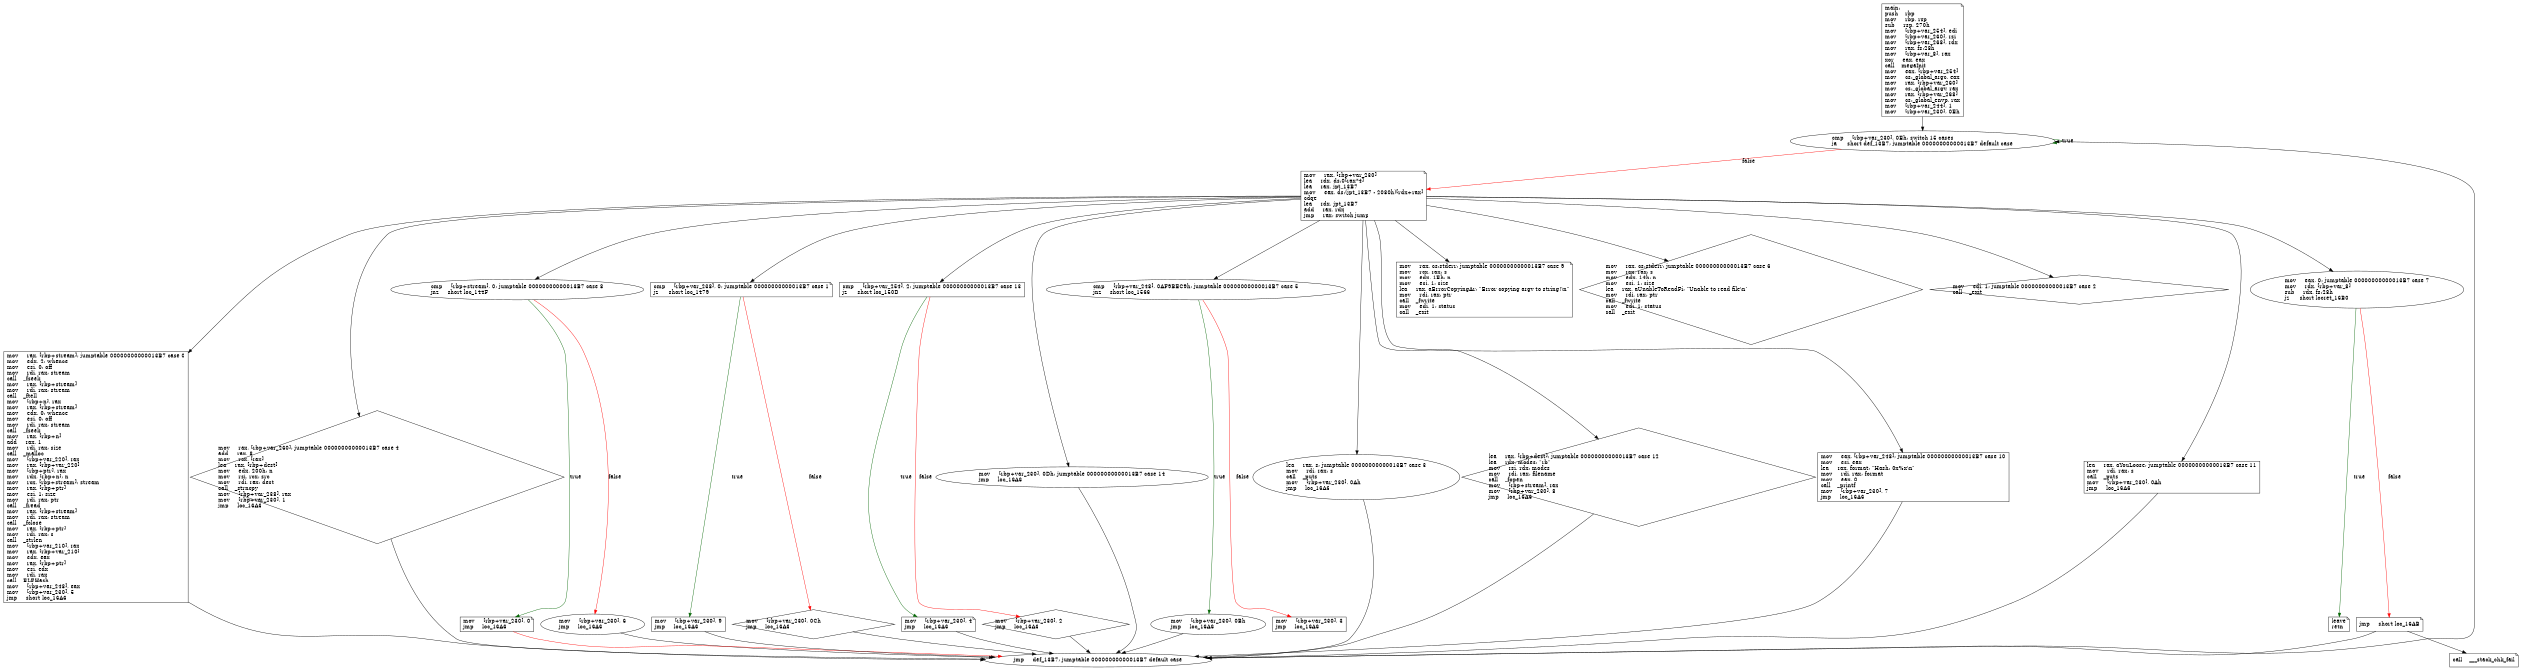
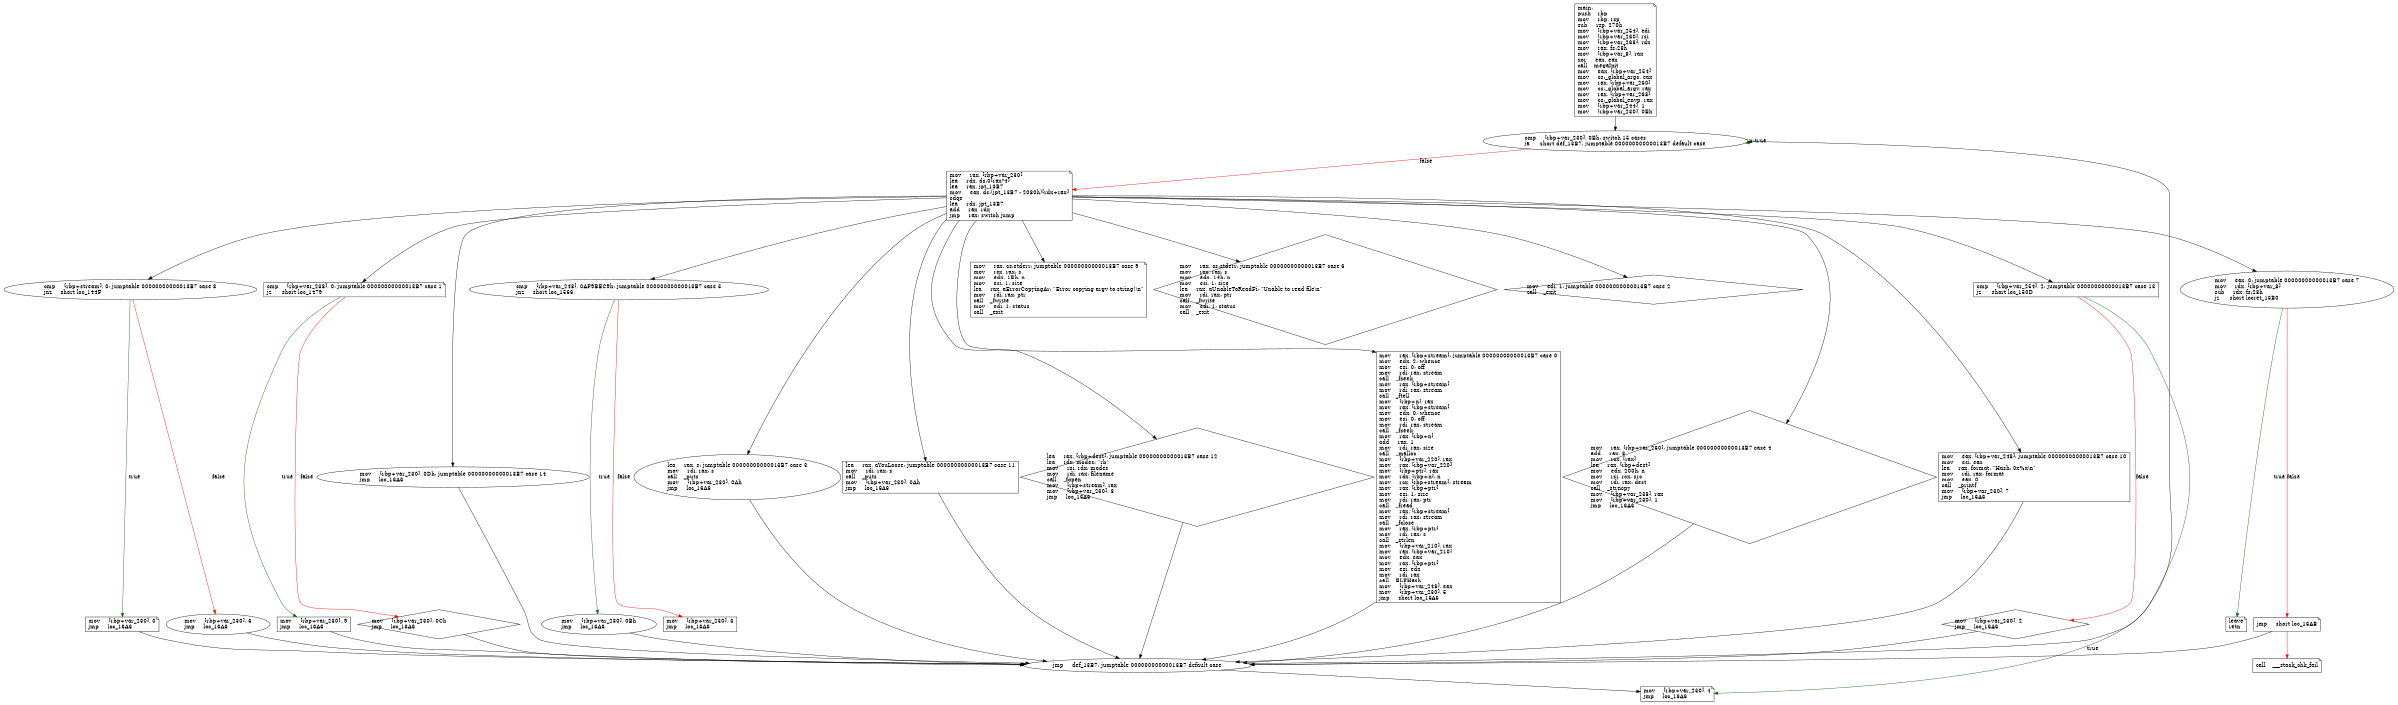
edge "jmp     short loc_16AB" -> "call    ___stack_chk_fail": color black -> red
edge "mov     [rbp+var_230], 4 jmp     loc_16A6" -> "jmp     def_13B7; jumptable 00000000000013B7 default case": reversed
edge "mov     [rbp+var_230], 0 jmp     loc_16A6" -> "jmp     def_13B7; jumptable 00000000000013B7 default case": color red -> black
